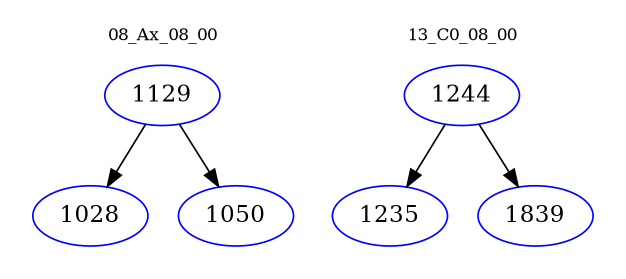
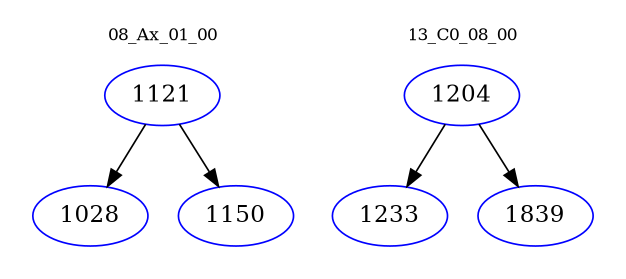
cluster "08_Ax_08_00": label "08_Ax_08_00" -> "08_Ax_01_00"
node "1129": label "1129" -> "1121"
node "1244": label "1244" -> "1204"
node "1050": label "1050" -> "1150"
node "1235": label "1235" -> "1233"
